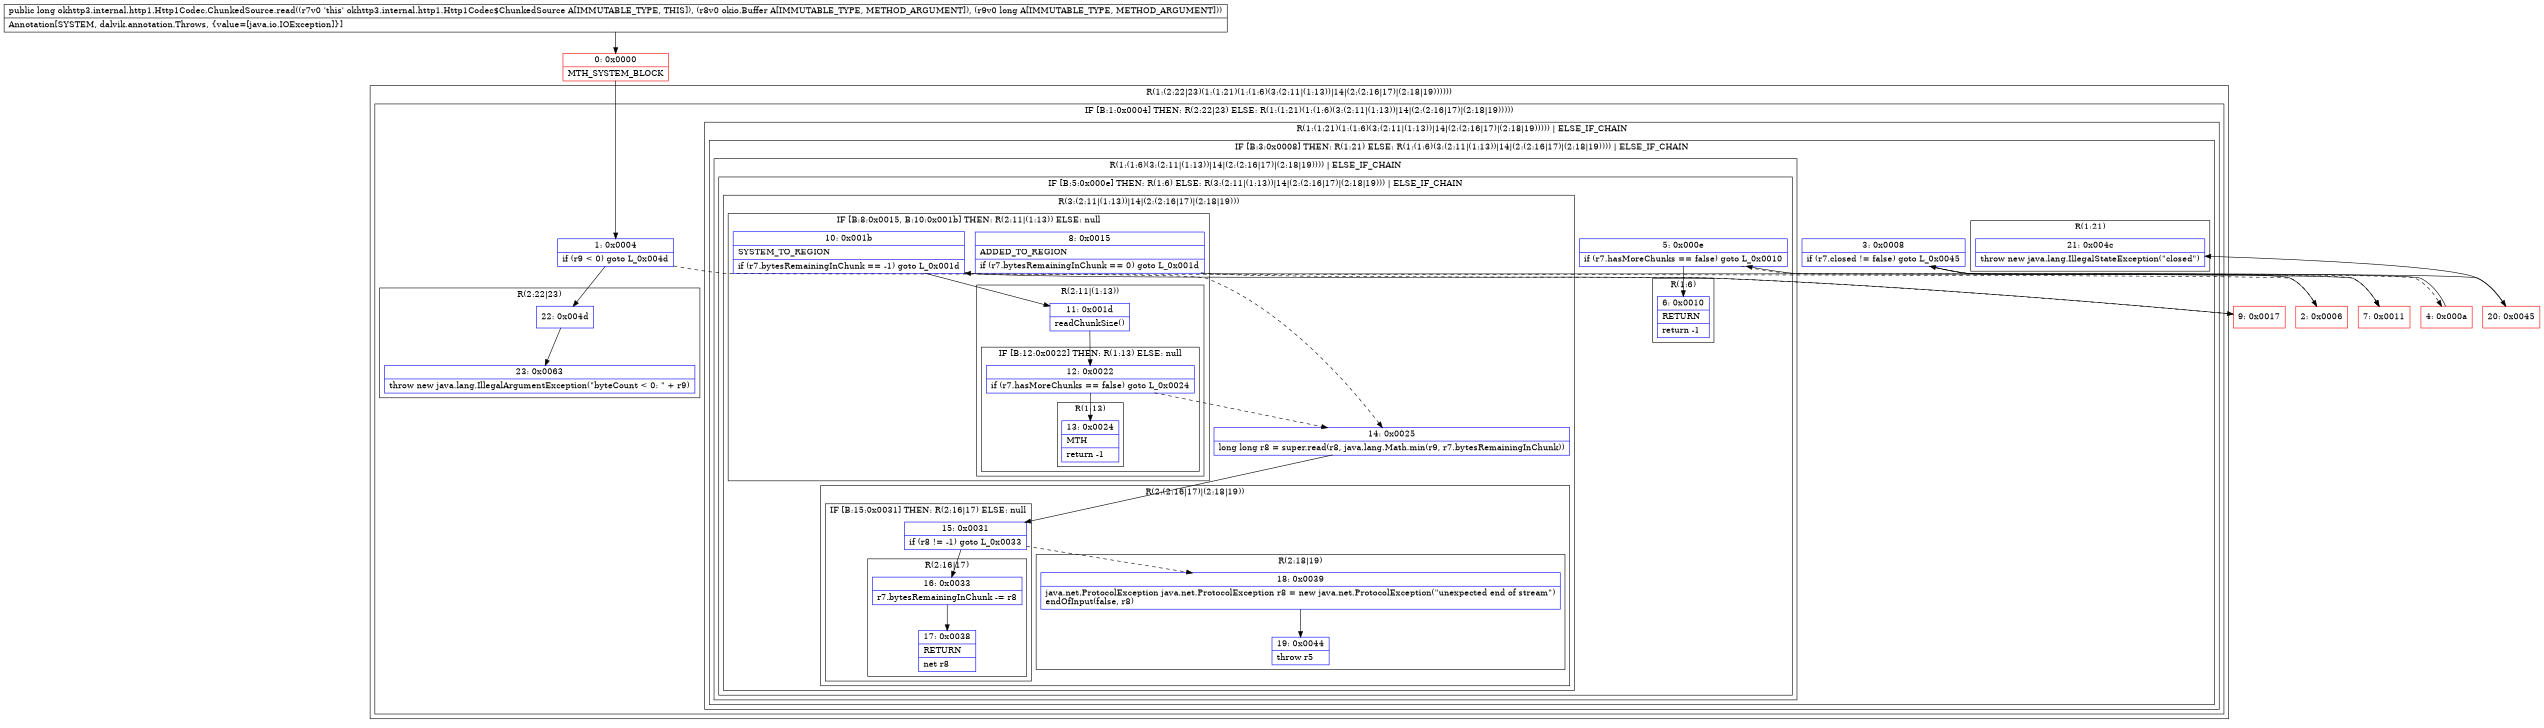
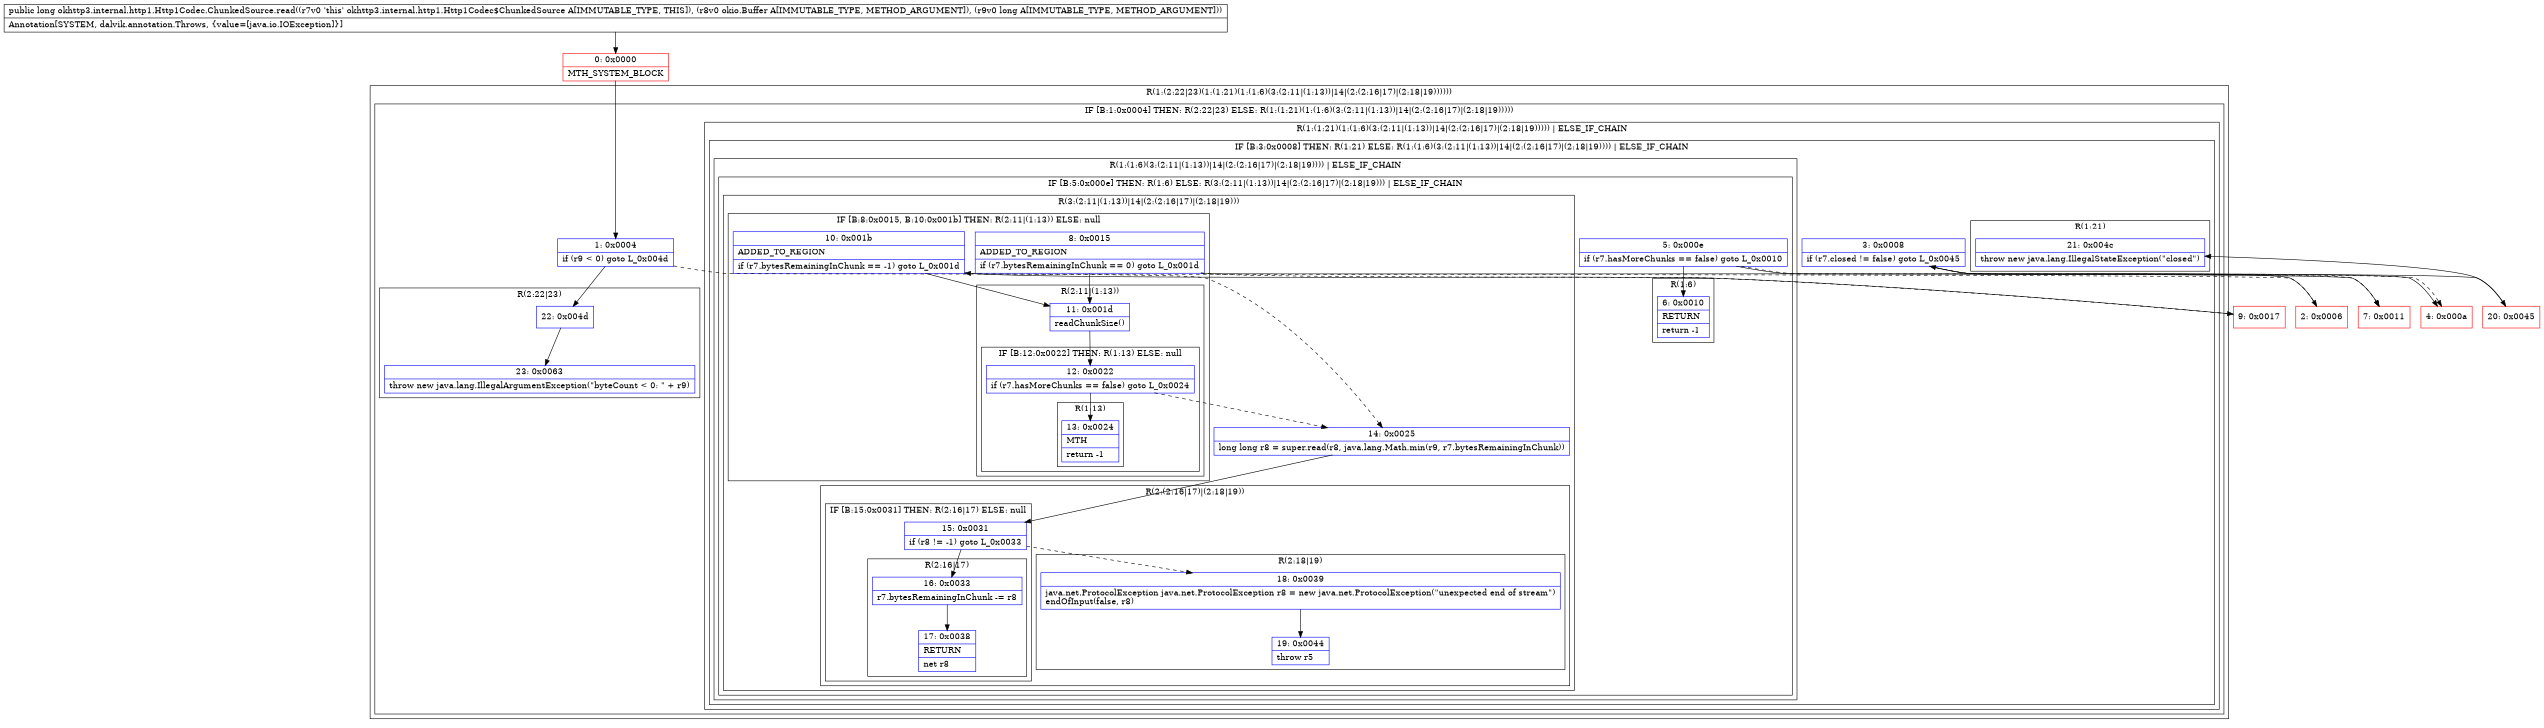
node "10: 0x001b": text "SYSTEM_TO_REGION" -> "ADDED_TO_REGION"
edge "4: 0x000a" -> "5: 0x000e": reversed
edge "8: 0x0015" -> "11: 0x001d": added
